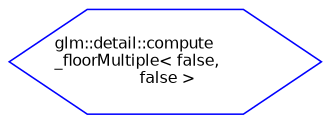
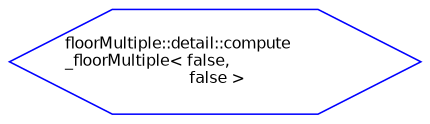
node "glm::detail::compute _floorMultiple< false, false >": label "glm::detail::compute _floorMultiple< false, false >" -> "floorMultiple::detail::compute _floorMultiple< false, false >"
